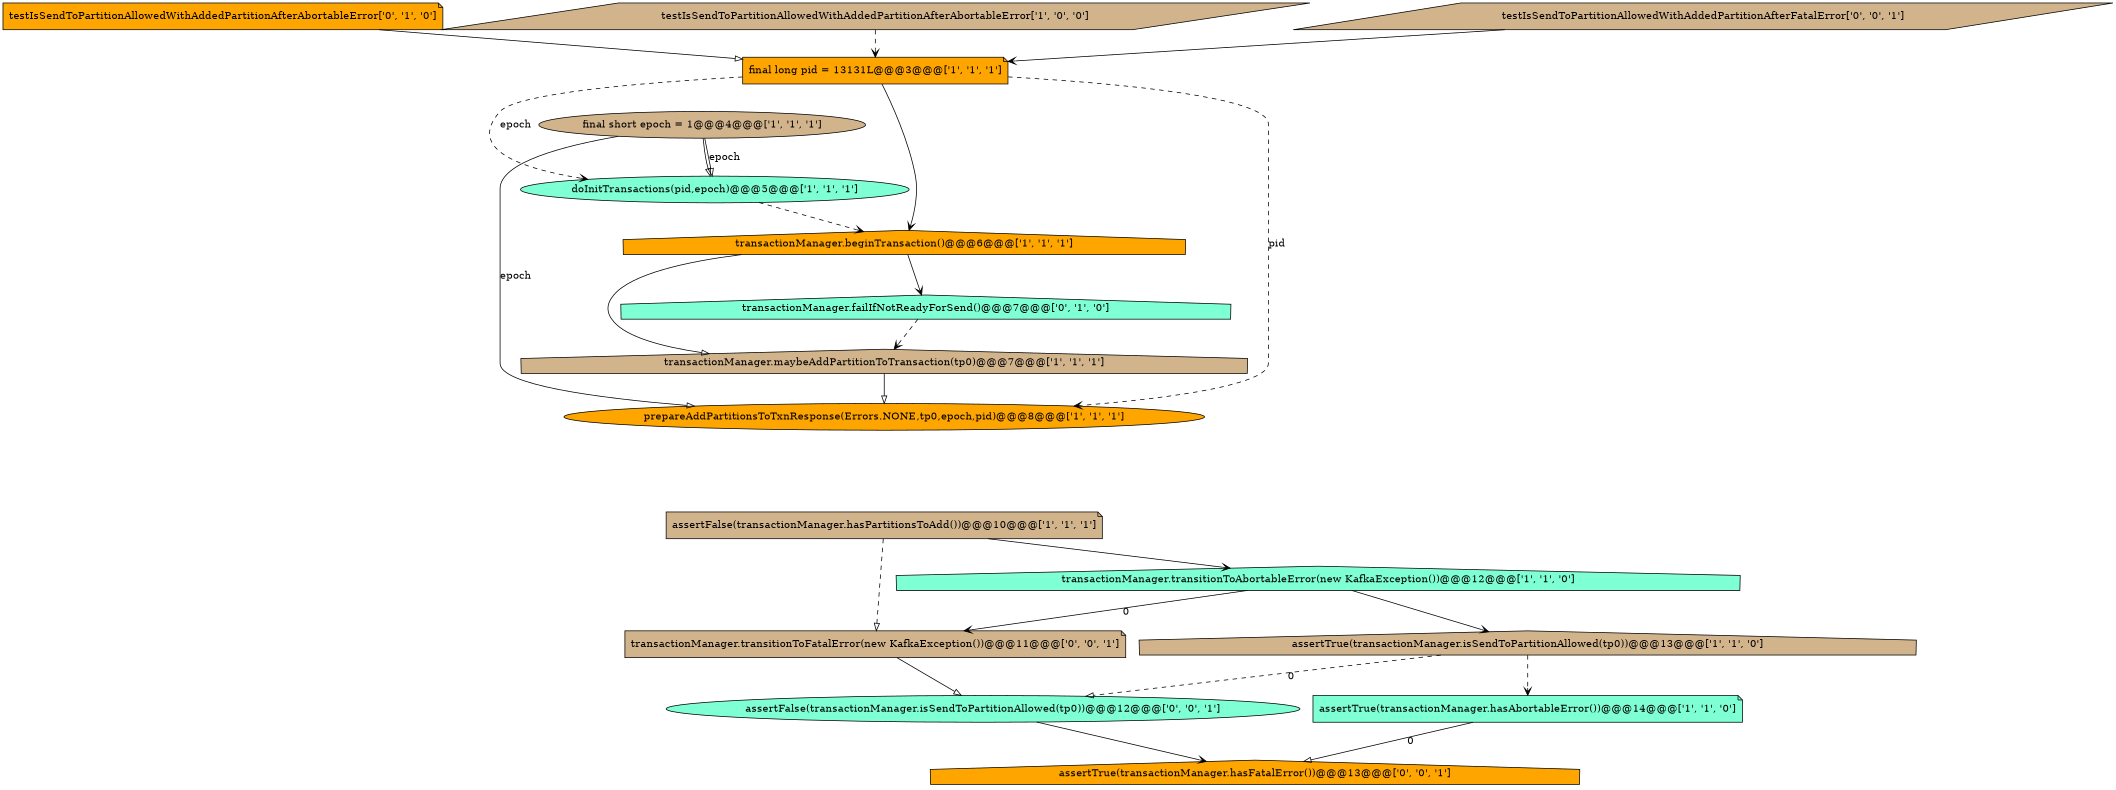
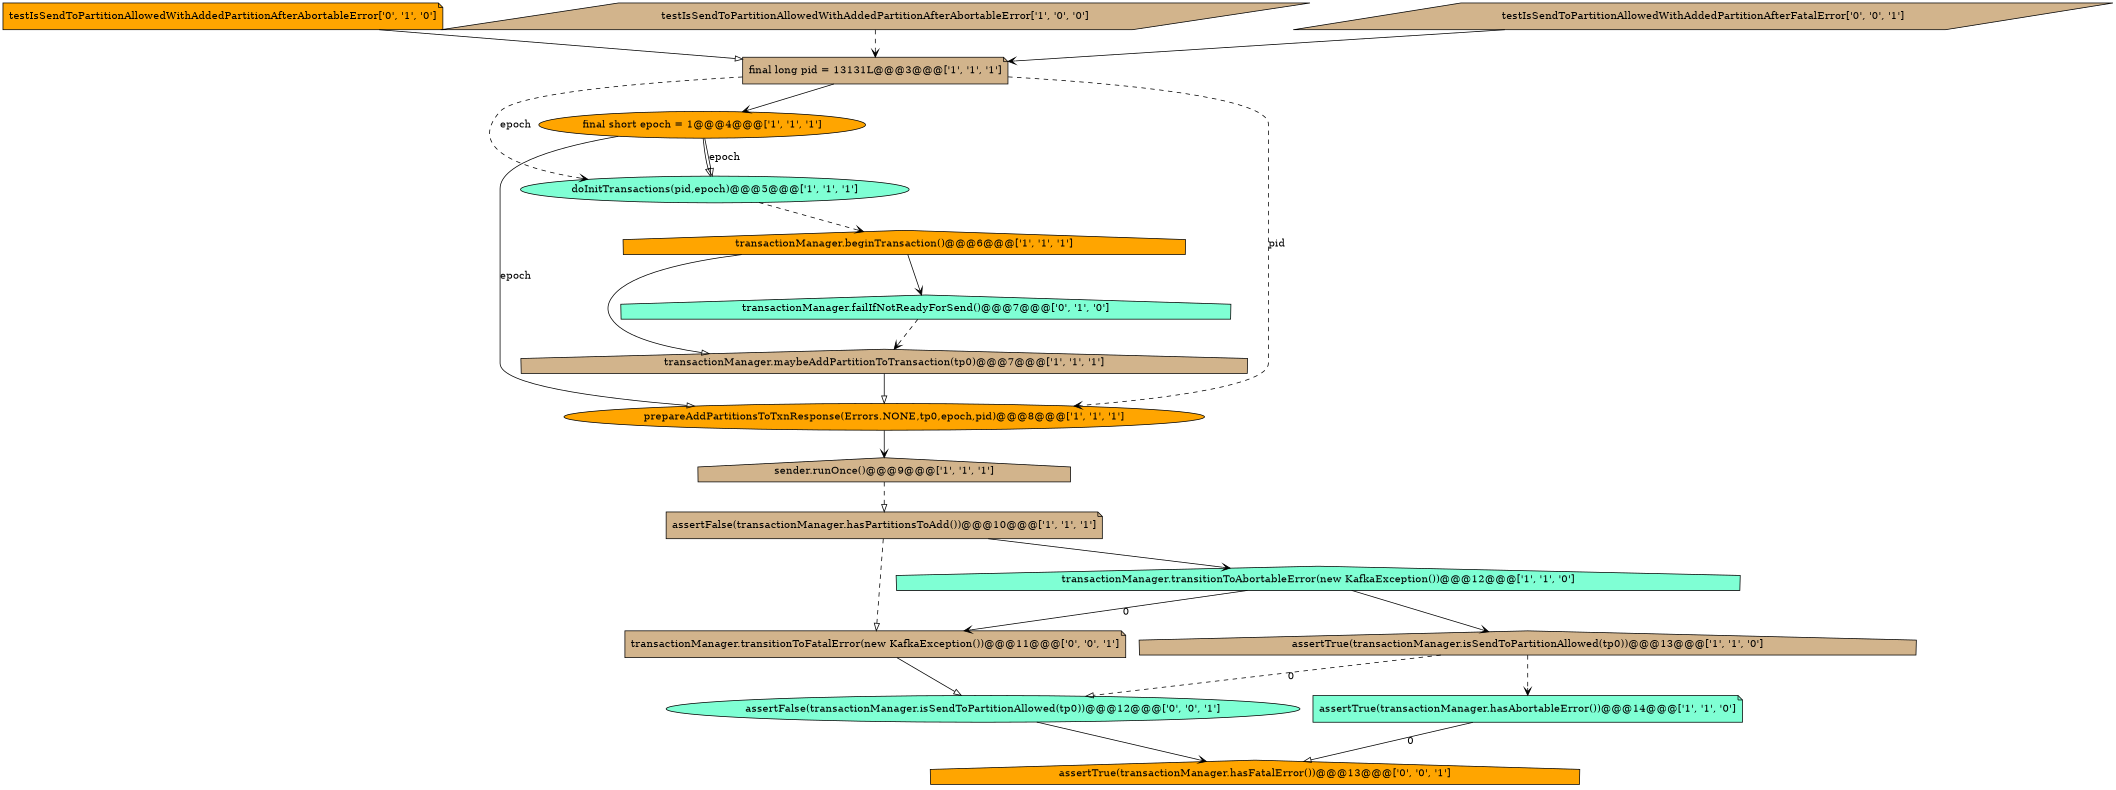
node "final long pid = 13131L@@@3@@@['1', '1', '1']": fillcolor orange -> tan
node "final short epoch = 1@@@4@@@['1', '1', '1']": fillcolor tan -> orange
edge "final long pid = 13131L@@@3@@@['1', '1', '1']" -> "transactionManager.beginTransaction()@@@6@@@['1', '1', '1']": now "final long pid = 13131L@@@3@@@['1', '1', '1']" -> "final short epoch = 1@@@4@@@['1', '1', '1']"
node "sender.runOnce()@@@9@@@['1', '1', '1']": added
